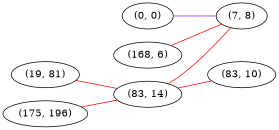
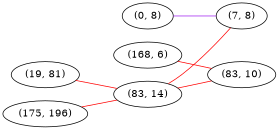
node "(0, 0)": label "(0, 0)" -> "(0, 8)"
edge "(7, 8)" -- "(168, 6)": now "(83, 10)" -- "(168, 6)"
